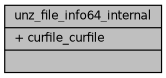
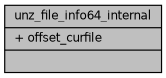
node "unz_file_info64_internal": text "+ curfile_curfile" -> "+ offset_curfile"
